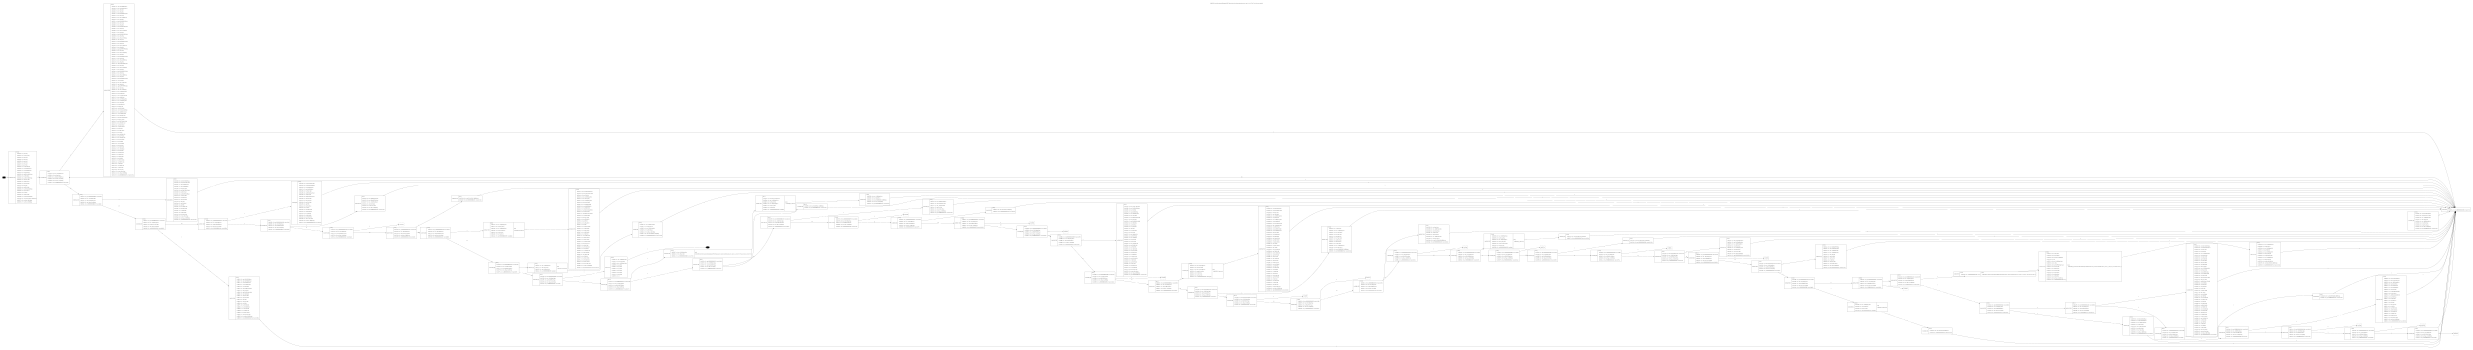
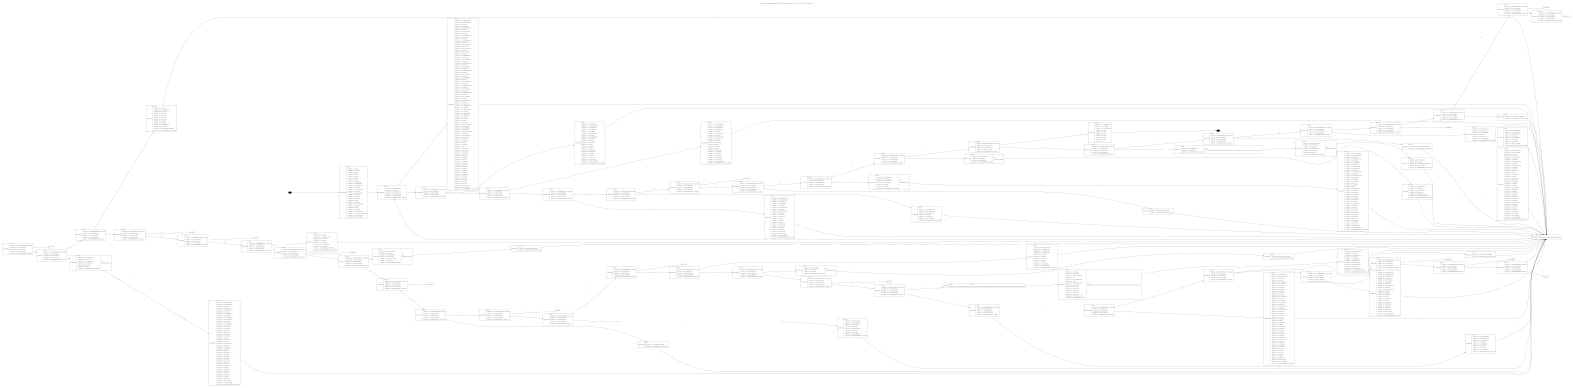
node "0x401864 [28]": removed
